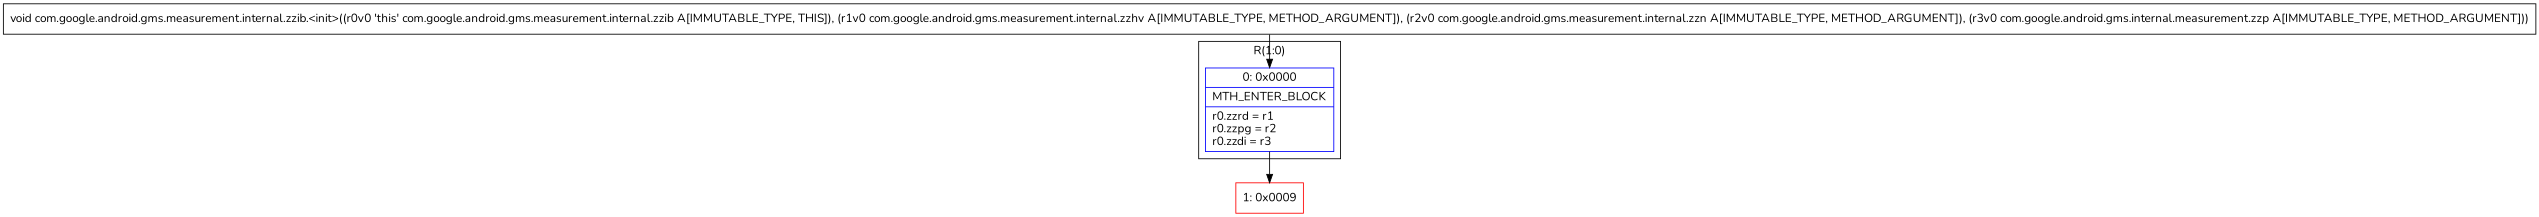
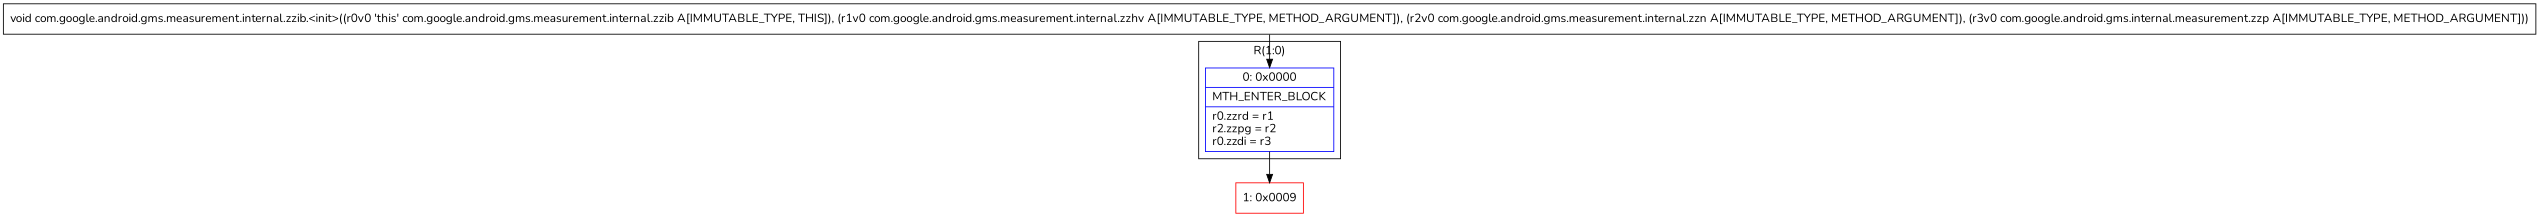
node "0: 0x0000": text "r0.zzpg = r2" -> "r2.zzpg = r2"
